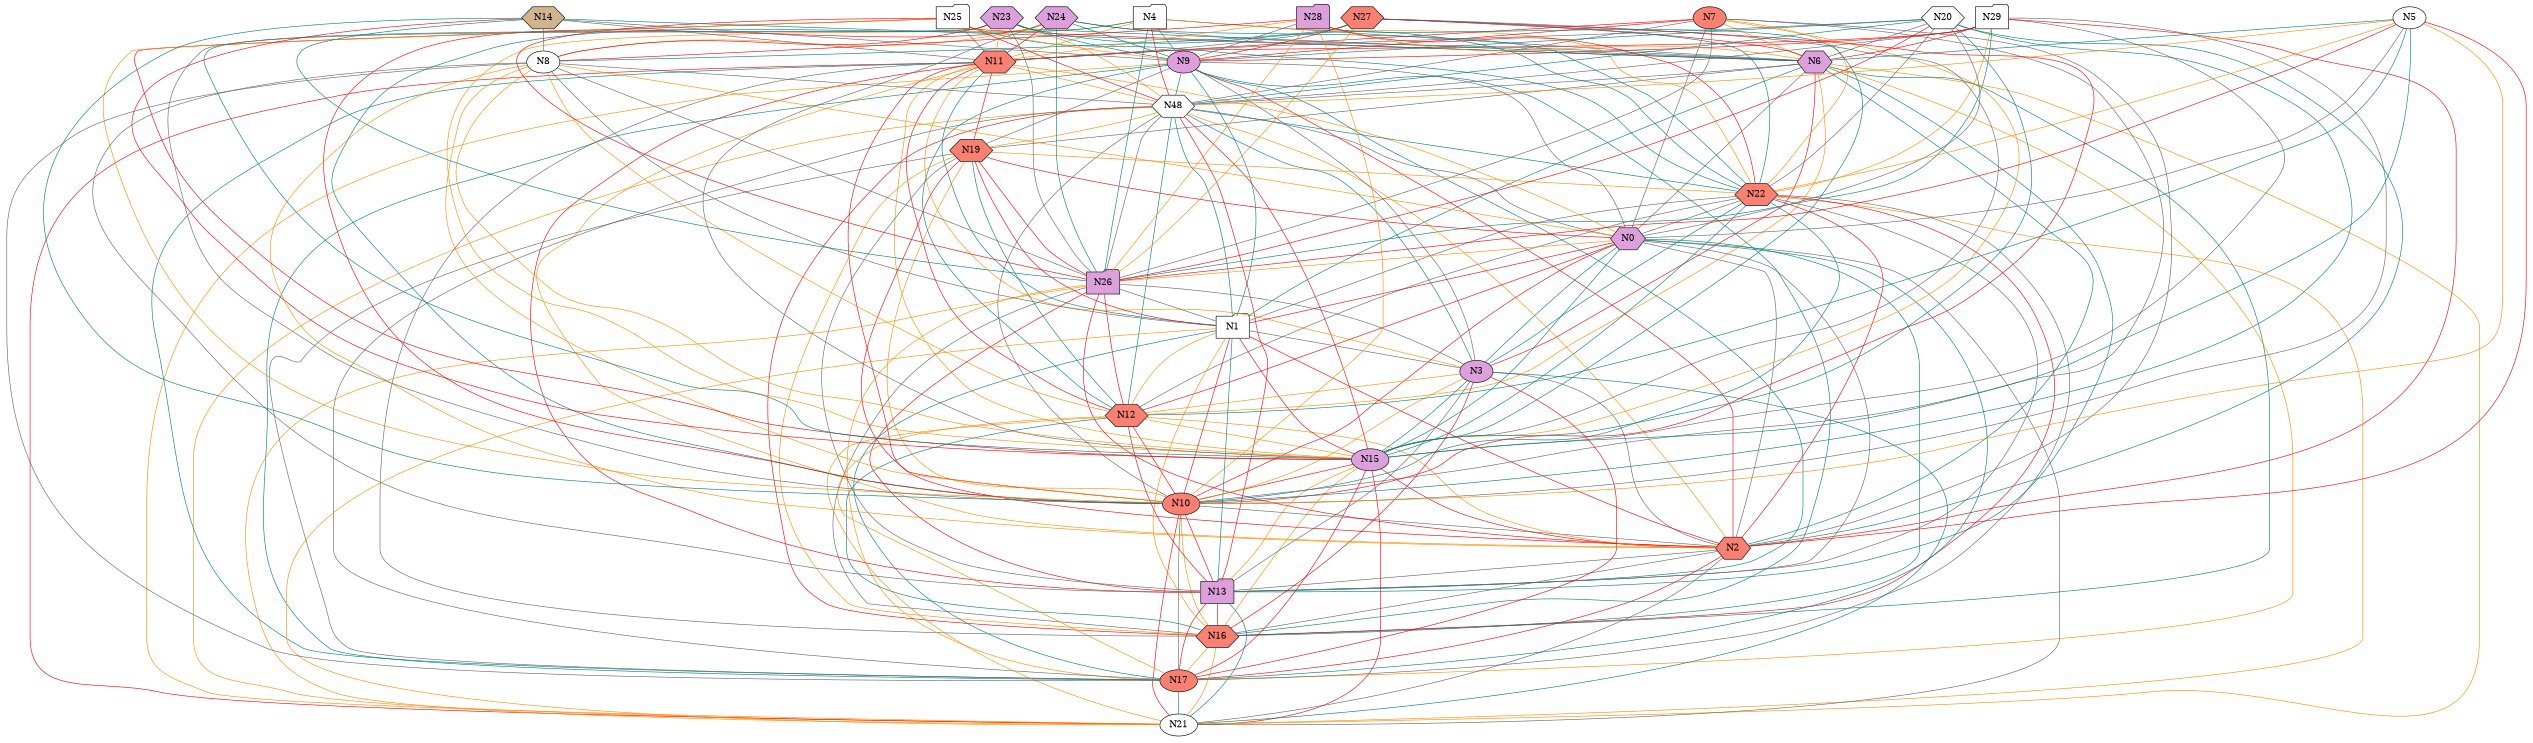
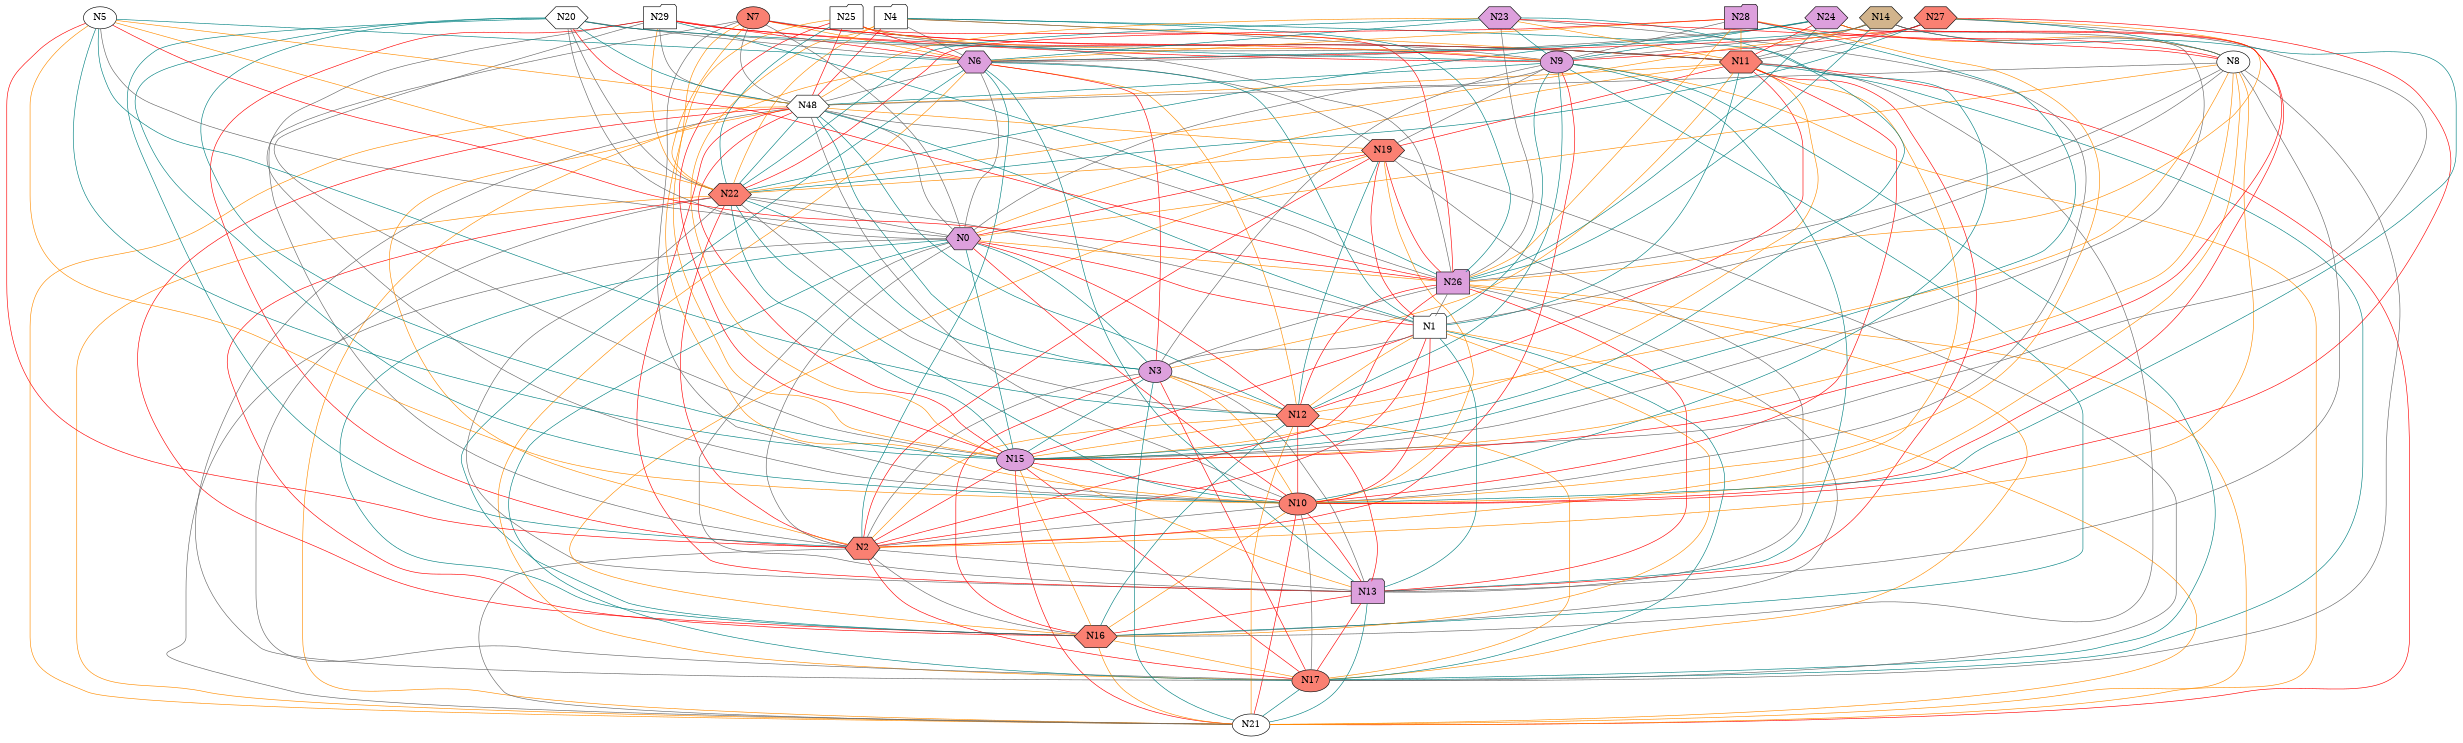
edge "N14" -- "N22": added
